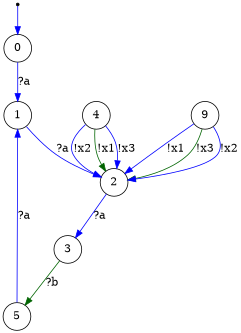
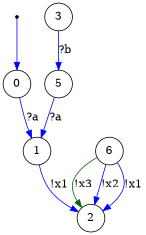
node "4": removed
node "9": label "9" -> "6"
edge "1" -> "2": label "?a" -> "!x1"
edge "2" -> "3": removed, label "?a"
edge "3" -> "5": color darkgreen -> blue
